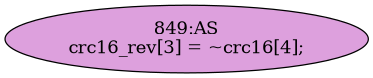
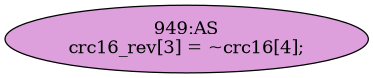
node "849:AS crc16_rev[3] = ~crc16[4];": label "849:AS crc16_rev[3] = ~crc16[4];" -> "949:AS crc16_rev[3] = ~crc16[4];"
